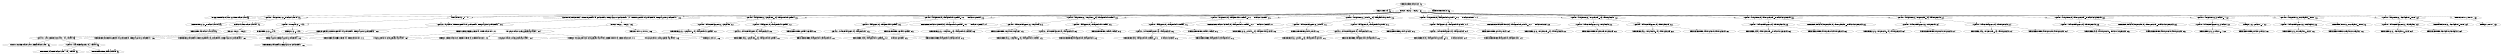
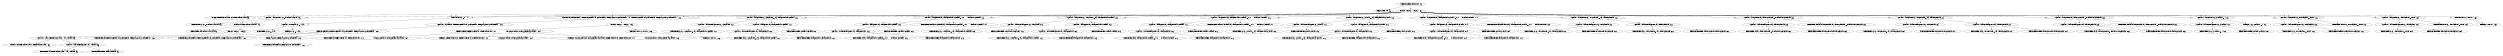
node "(METHOD_RETURN,int)": removed
